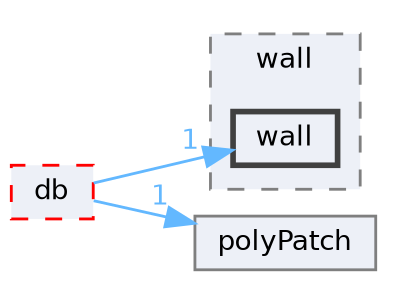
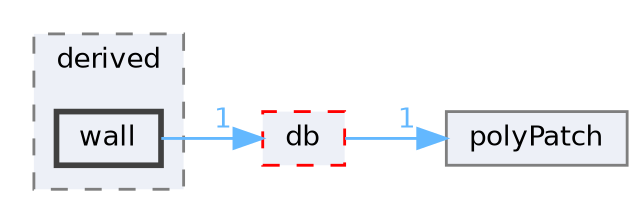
cluster "wall": label "wall" -> "derived"
edge "db" -> "wall": reversed
